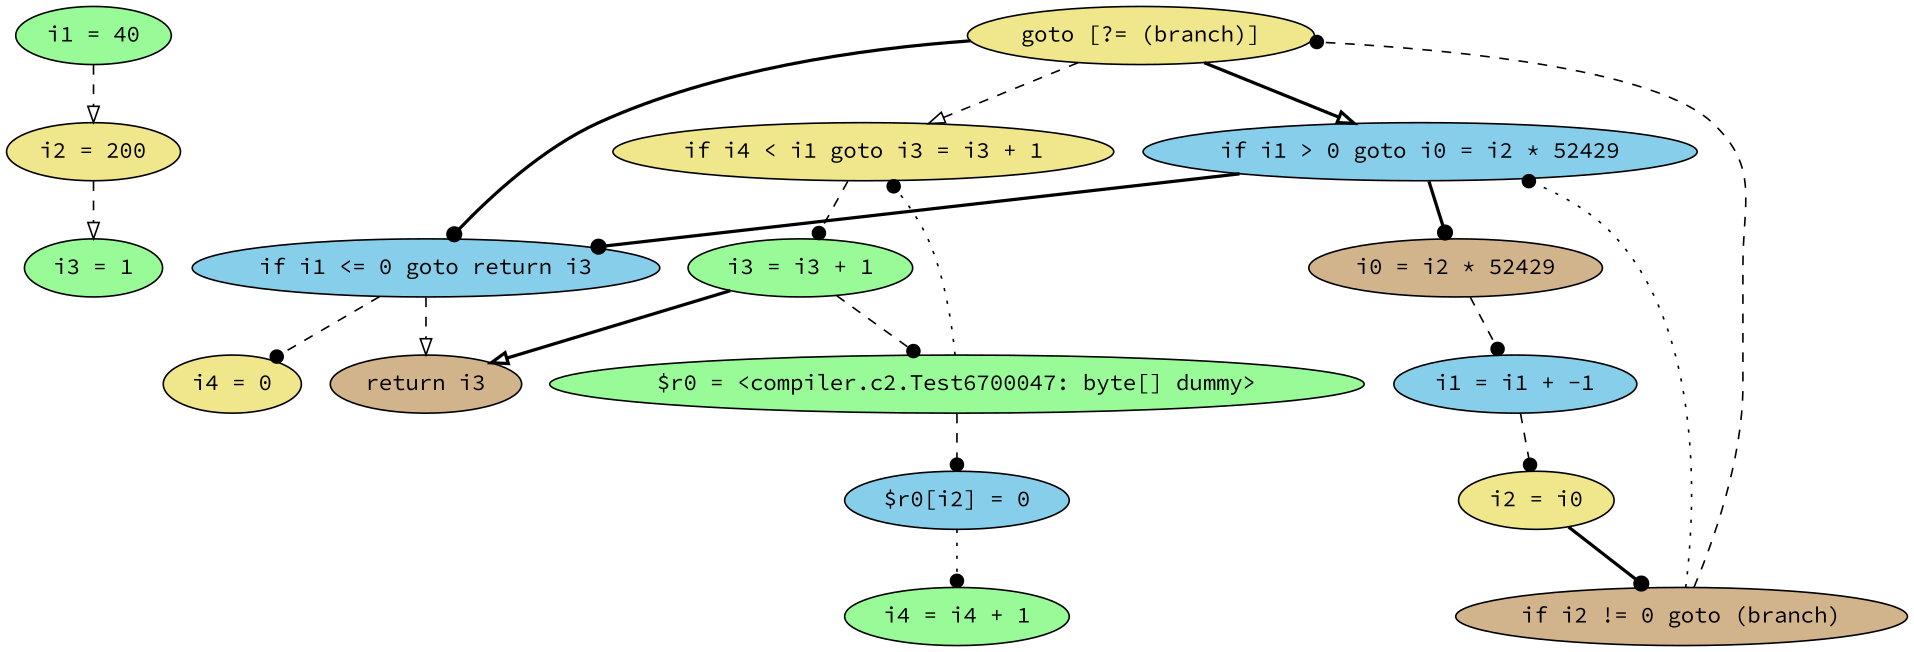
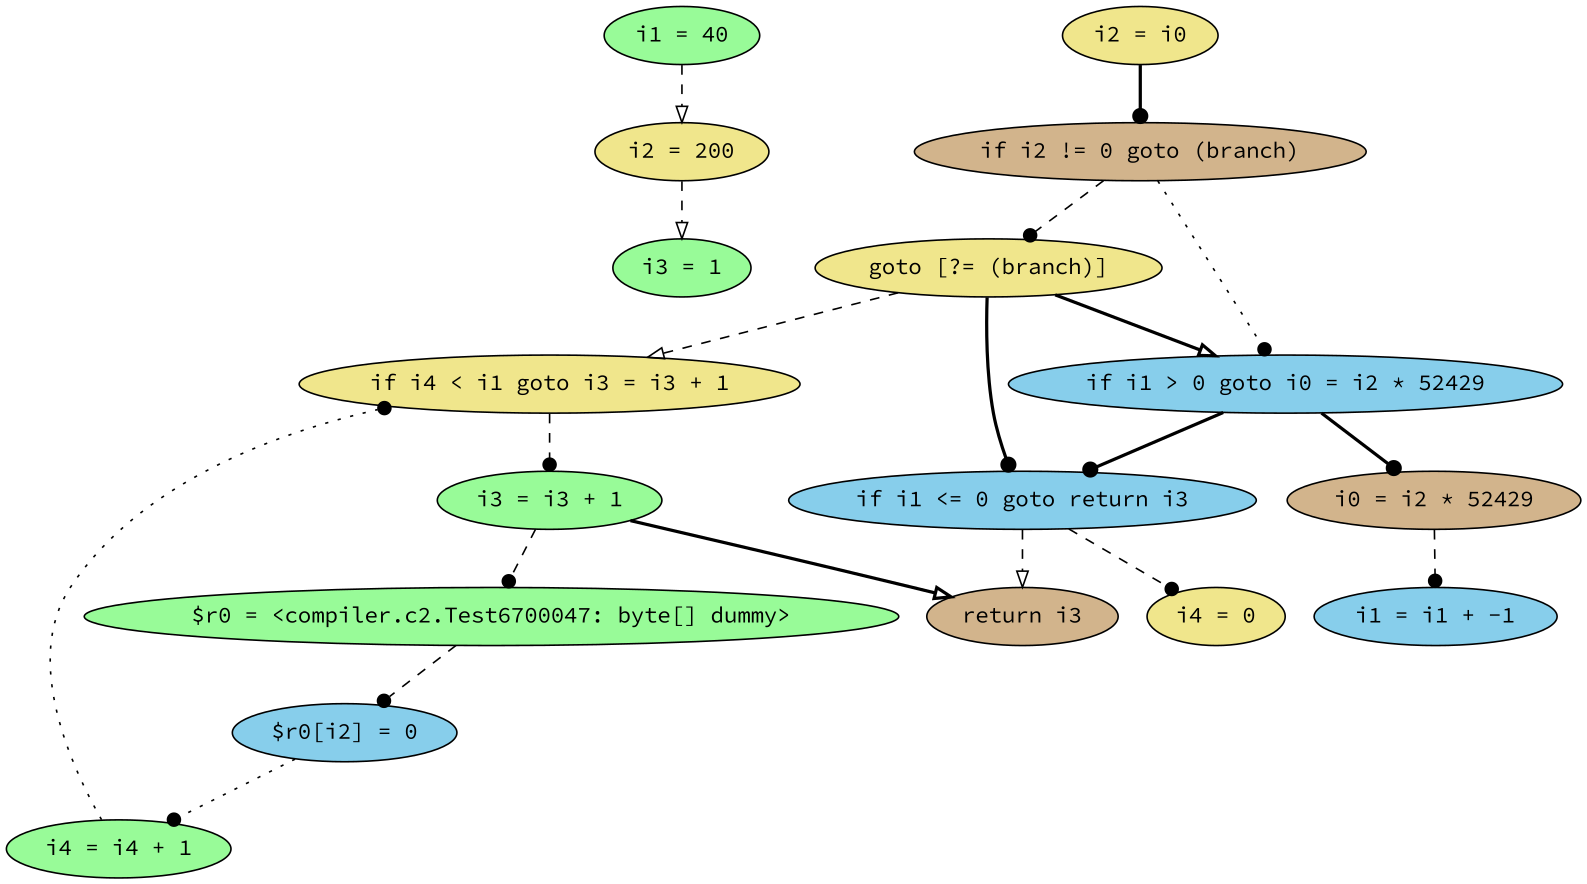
edge "$r0 = <compiler.c2.Test6700047: byte[] dummy>" -> "if i4 < i1 goto i3 = i3 + 1": now "i4 = i4 + 1" -> "if i4 < i1 goto i3 = i3 + 1"
edge "i1 = i1 + -1" -> "i2 = i0": removed
